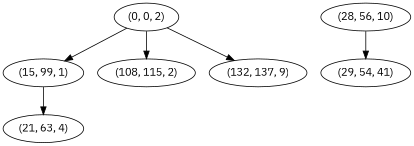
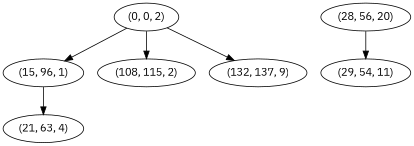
node "(28, 56, 10)": label "(28, 56, 10)" -> "(28, 56, 20)"
node "(15, 99, 1)": label "(15, 99, 1)" -> "(15, 96, 1)"
node "(29, 54, 41)": label "(29, 54, 41)" -> "(29, 54, 11)"
